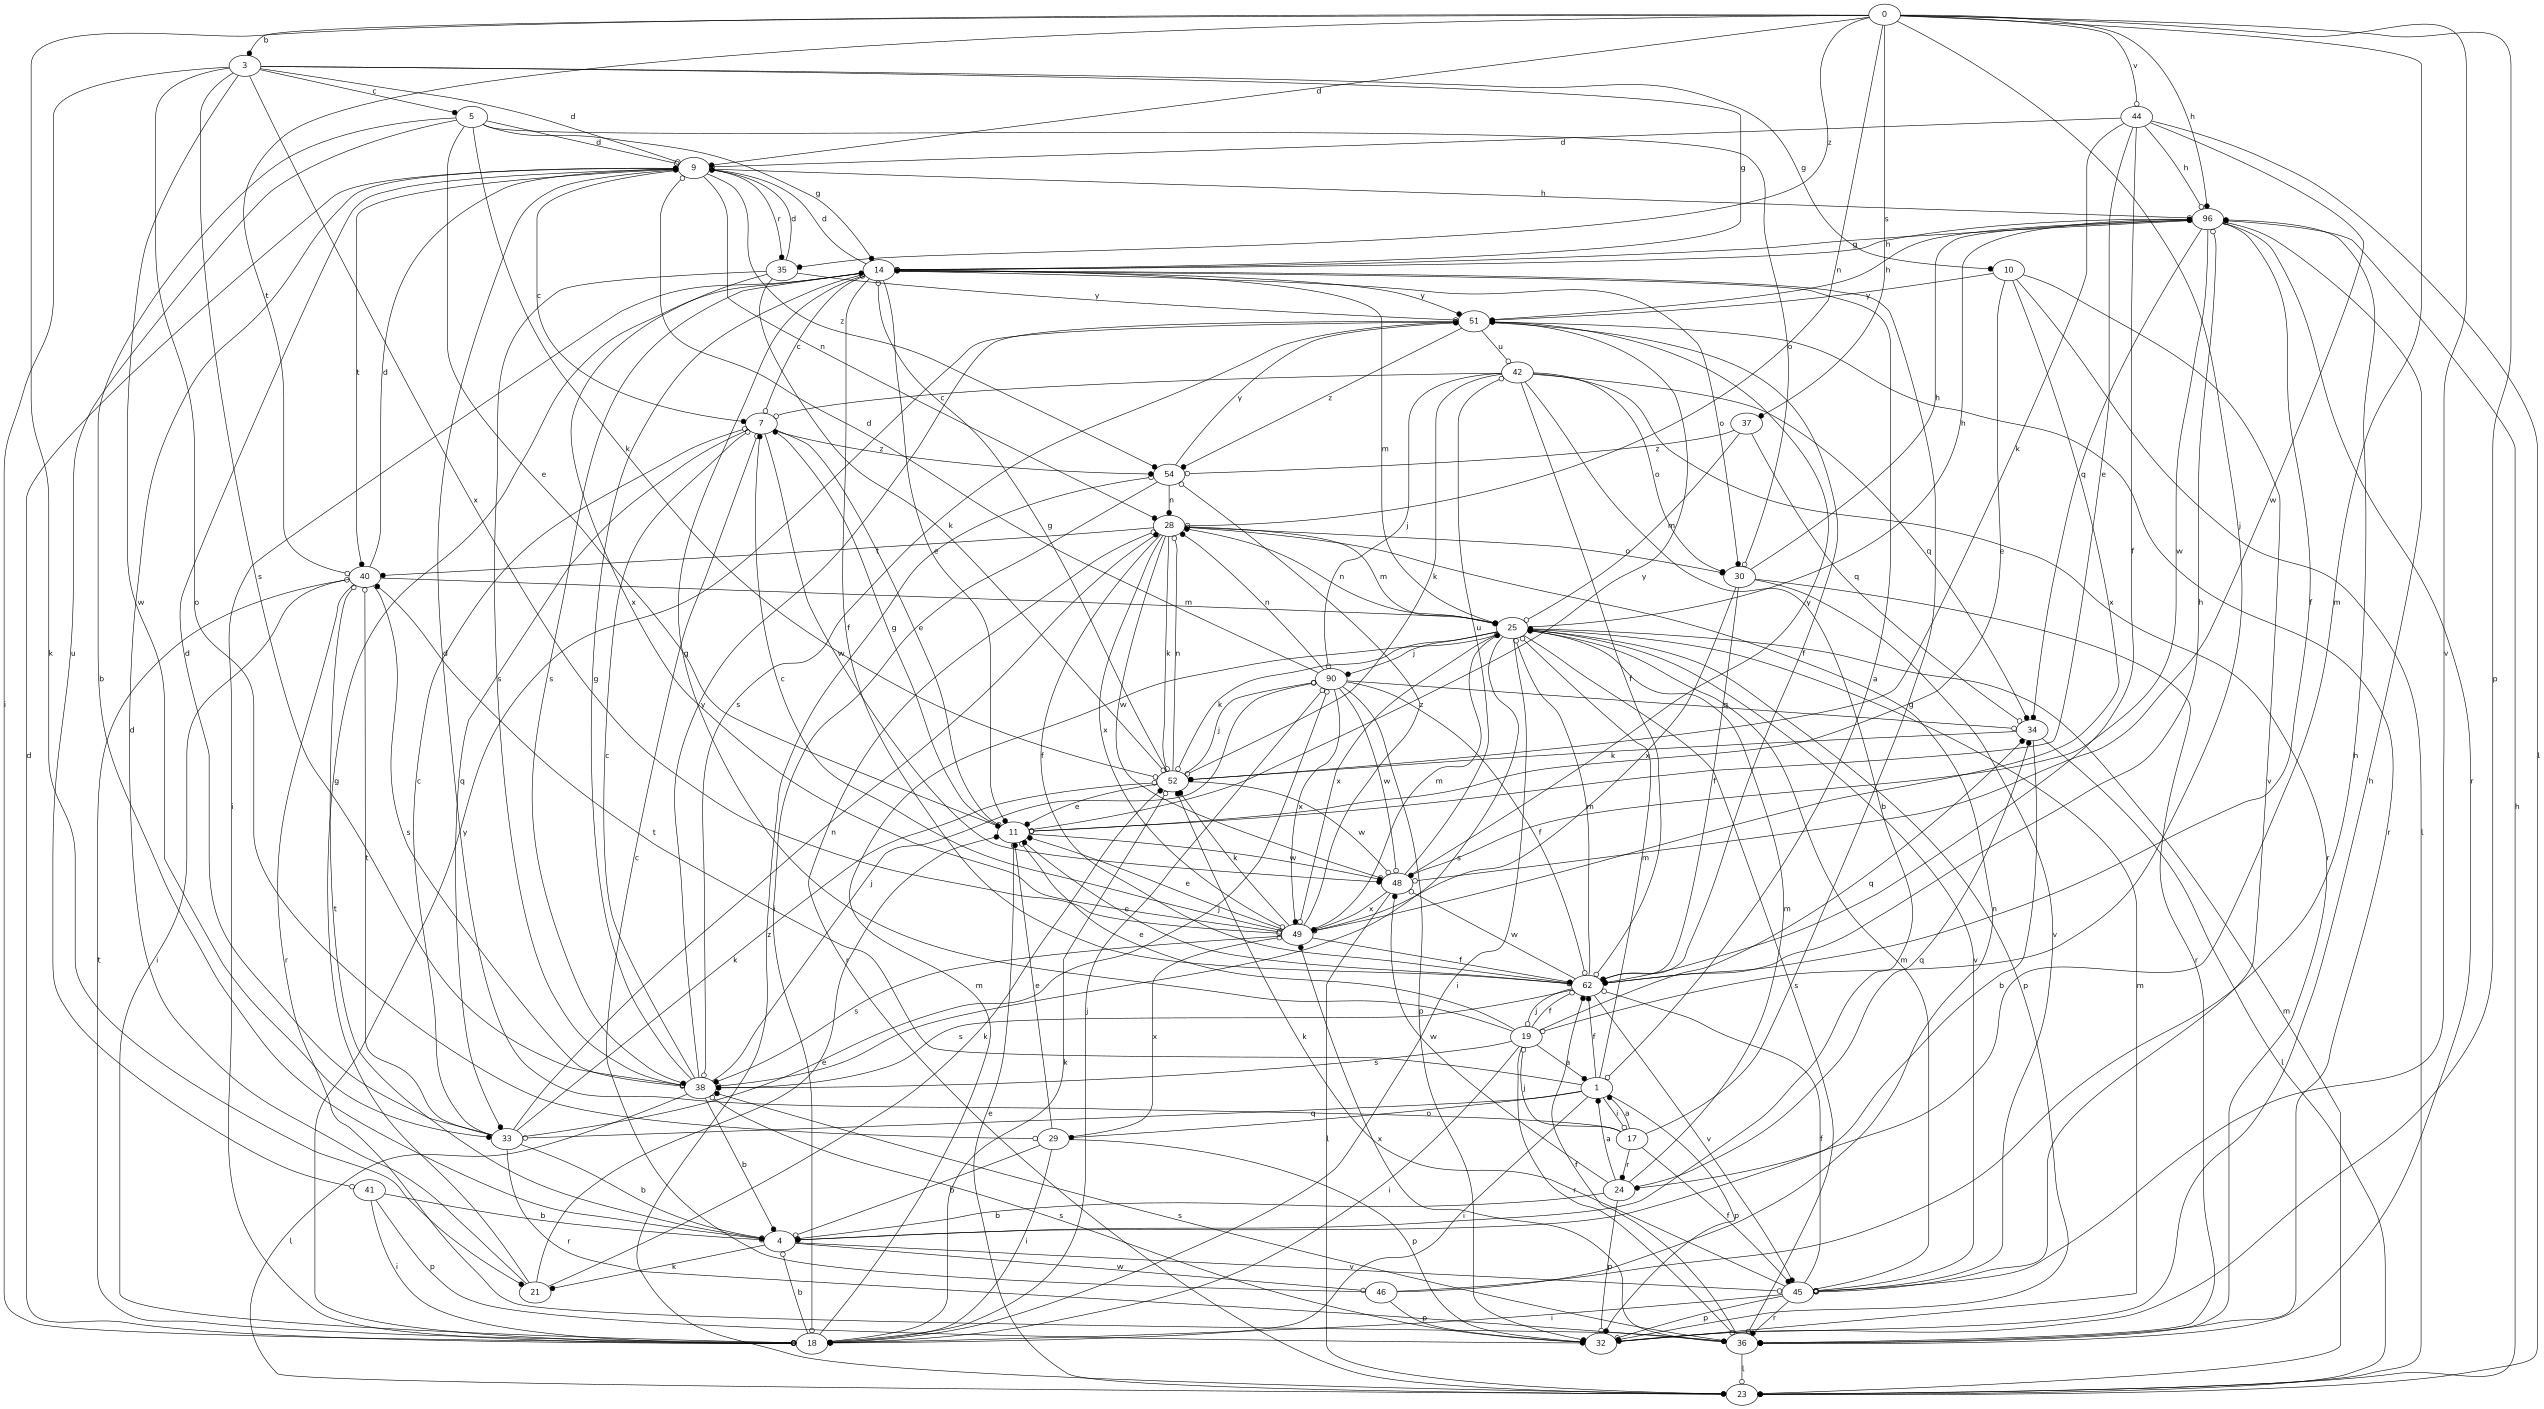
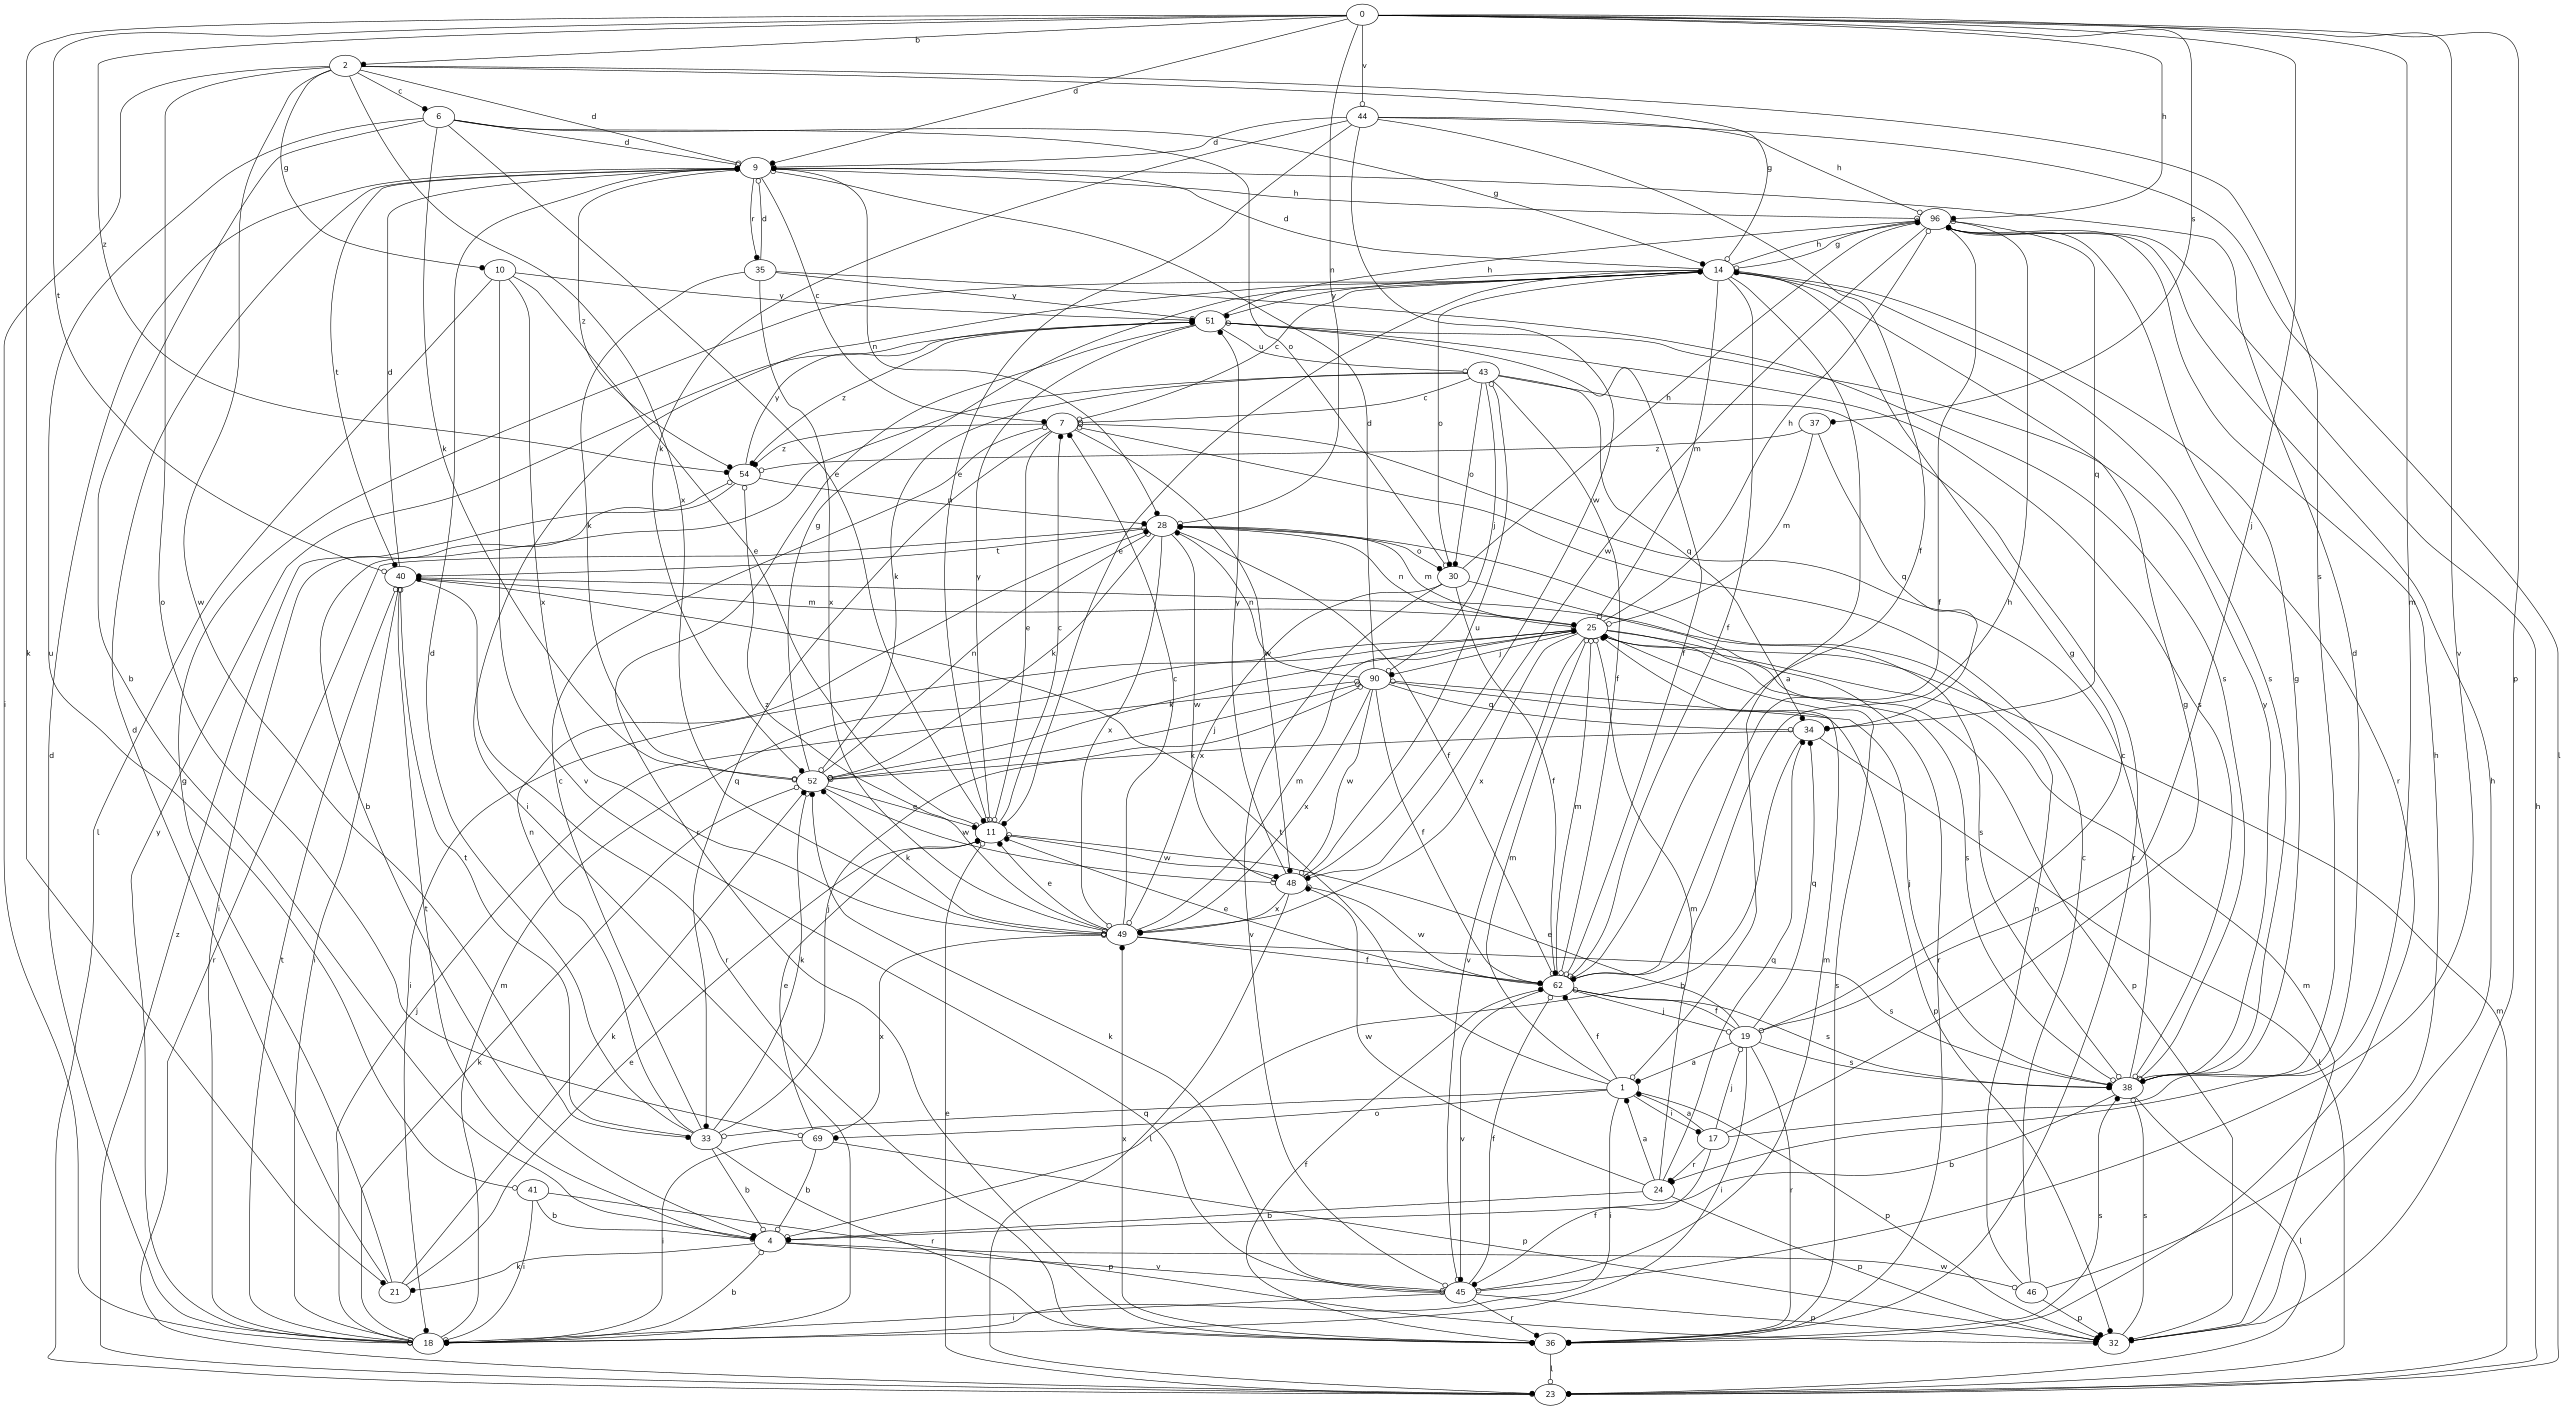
node "3": label "3" -> "2"
node "5": label "5" -> "6"
edge "0" -> "35": now "0" -> "54"
node "42": label "42" -> "43"
edge "11" -> "7": label "g" -> "c"
edge "11" -> "51": reversed
edge "1" -> "17": arrowhead odot -> dot
node "29": label "29" -> "69"
